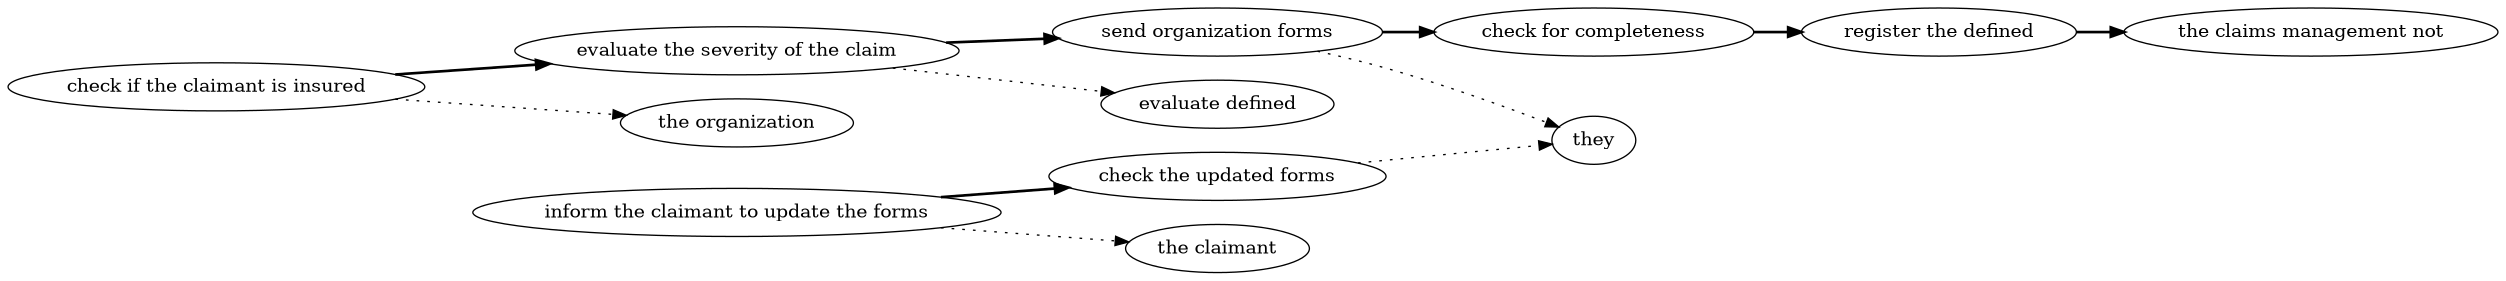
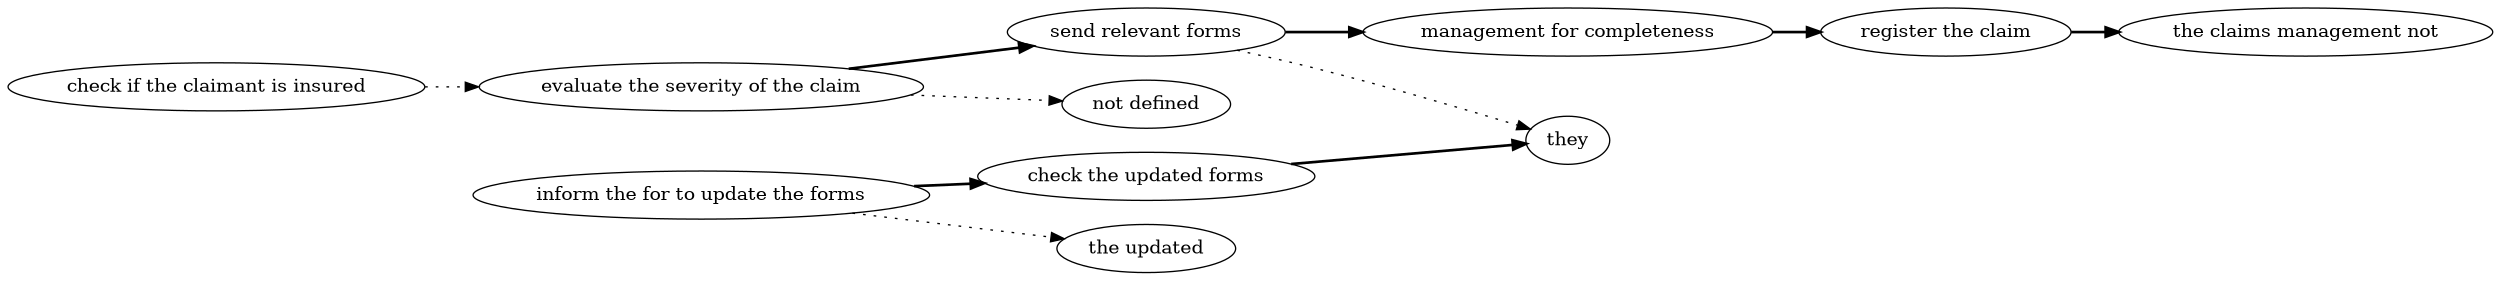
node "send organization forms": label "send organization forms" -> "send relevant forms"
node "check for completeness": label "check for completeness" -> "management for completeness"
node "register the defined": label "register the defined" -> "register the claim"
edge "check if the claimant is insured" -> "evaluate the severity of the claim": style bold -> dotted
node "evaluate defined": label "evaluate defined" -> "not defined"
node "the organization": removed
edge "check the updated forms" -> "they": style dotted -> bold
node "inform the claimant to update the forms": label "inform the claimant to update the forms" -> "inform the for to update the forms"
node "the claimant": label "the claimant" -> "the updated"
